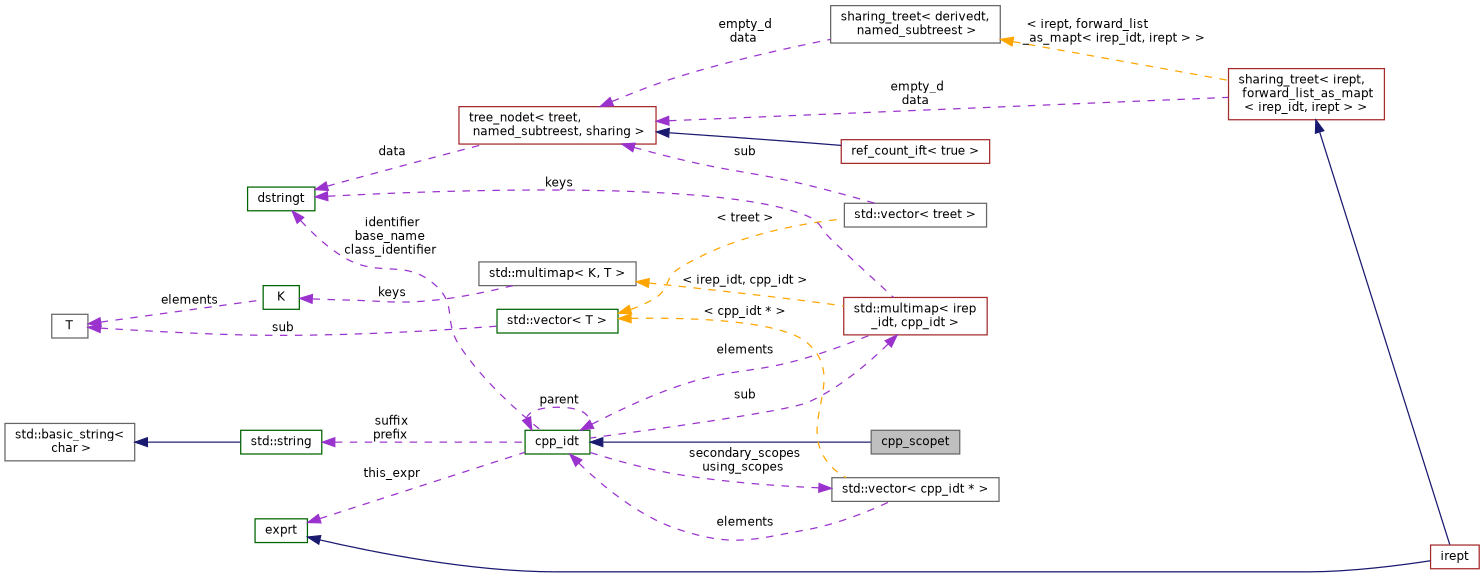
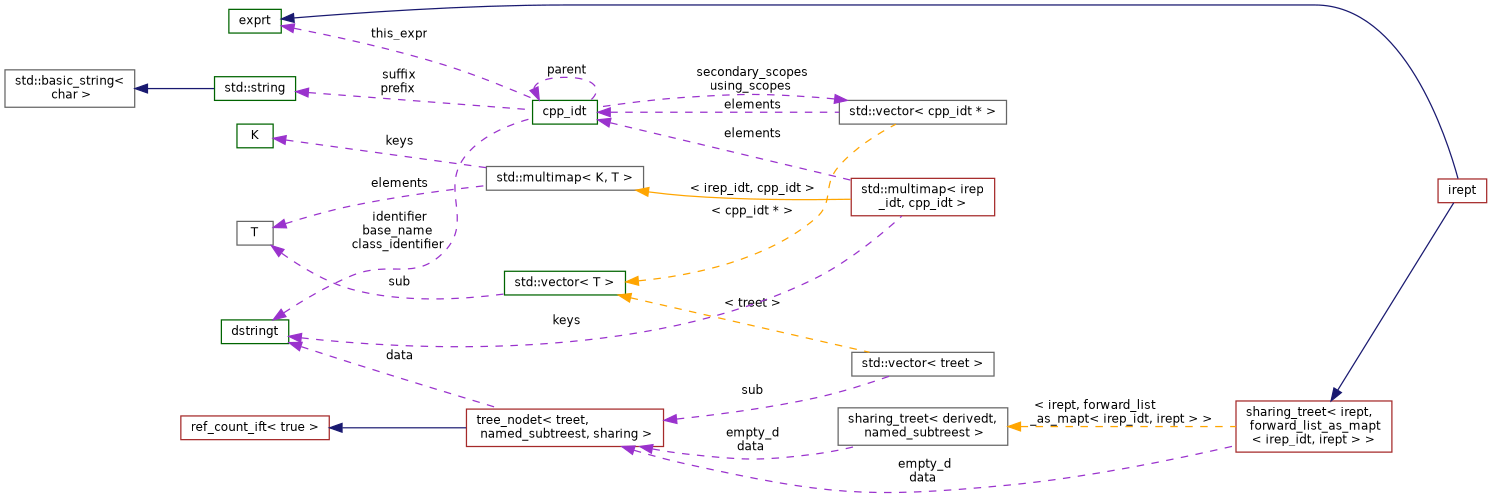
edge "ref_count_ift< true >" -> "tree_nodet< treet, named_subtreest, sharing >": reversed
edge "std::multimap< irep _idt, cpp_idt >" -> "std::multimap< K, T >": style dashed -> solid
edge "K" -> "T": now "std::multimap< K, T >" -> "T"
edge "cpp_idt" -> "std::multimap< irep _idt, cpp_idt >": removed, label "sub"
node "cpp_scopet": removed
